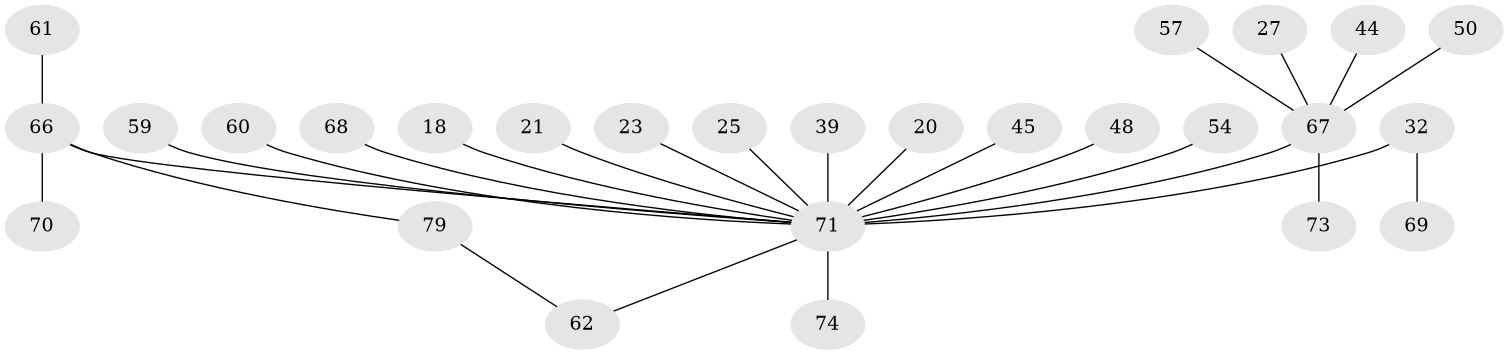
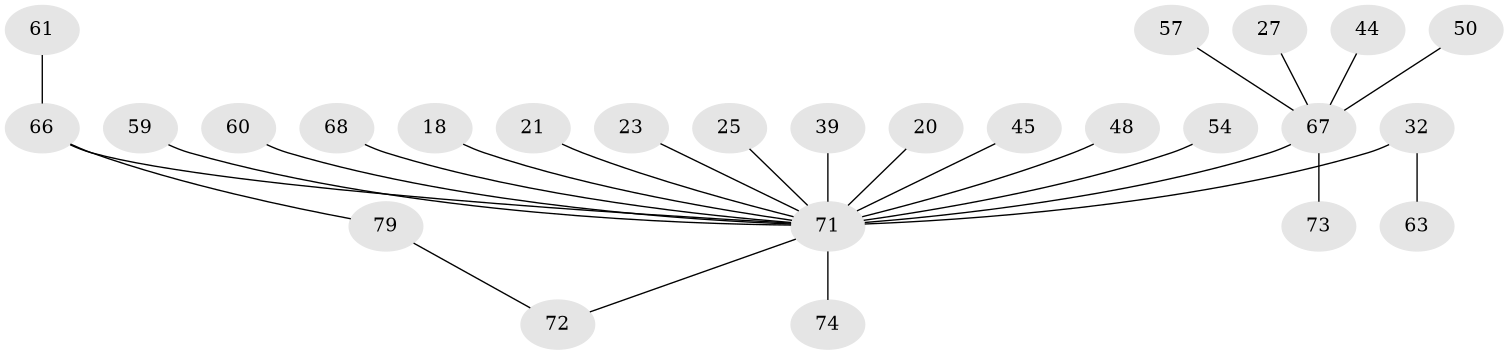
node "70": removed
node "69": label "69" -> "63"
node "62": label "62" -> "72"
